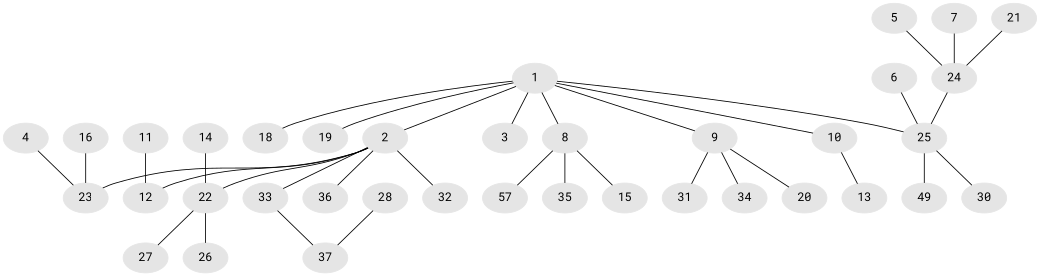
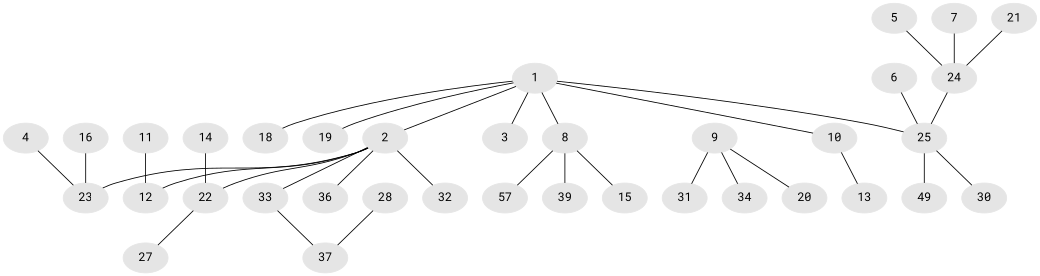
edge "1" -- "9": removed
node "35": label "35" -> "39"
node "26": removed
